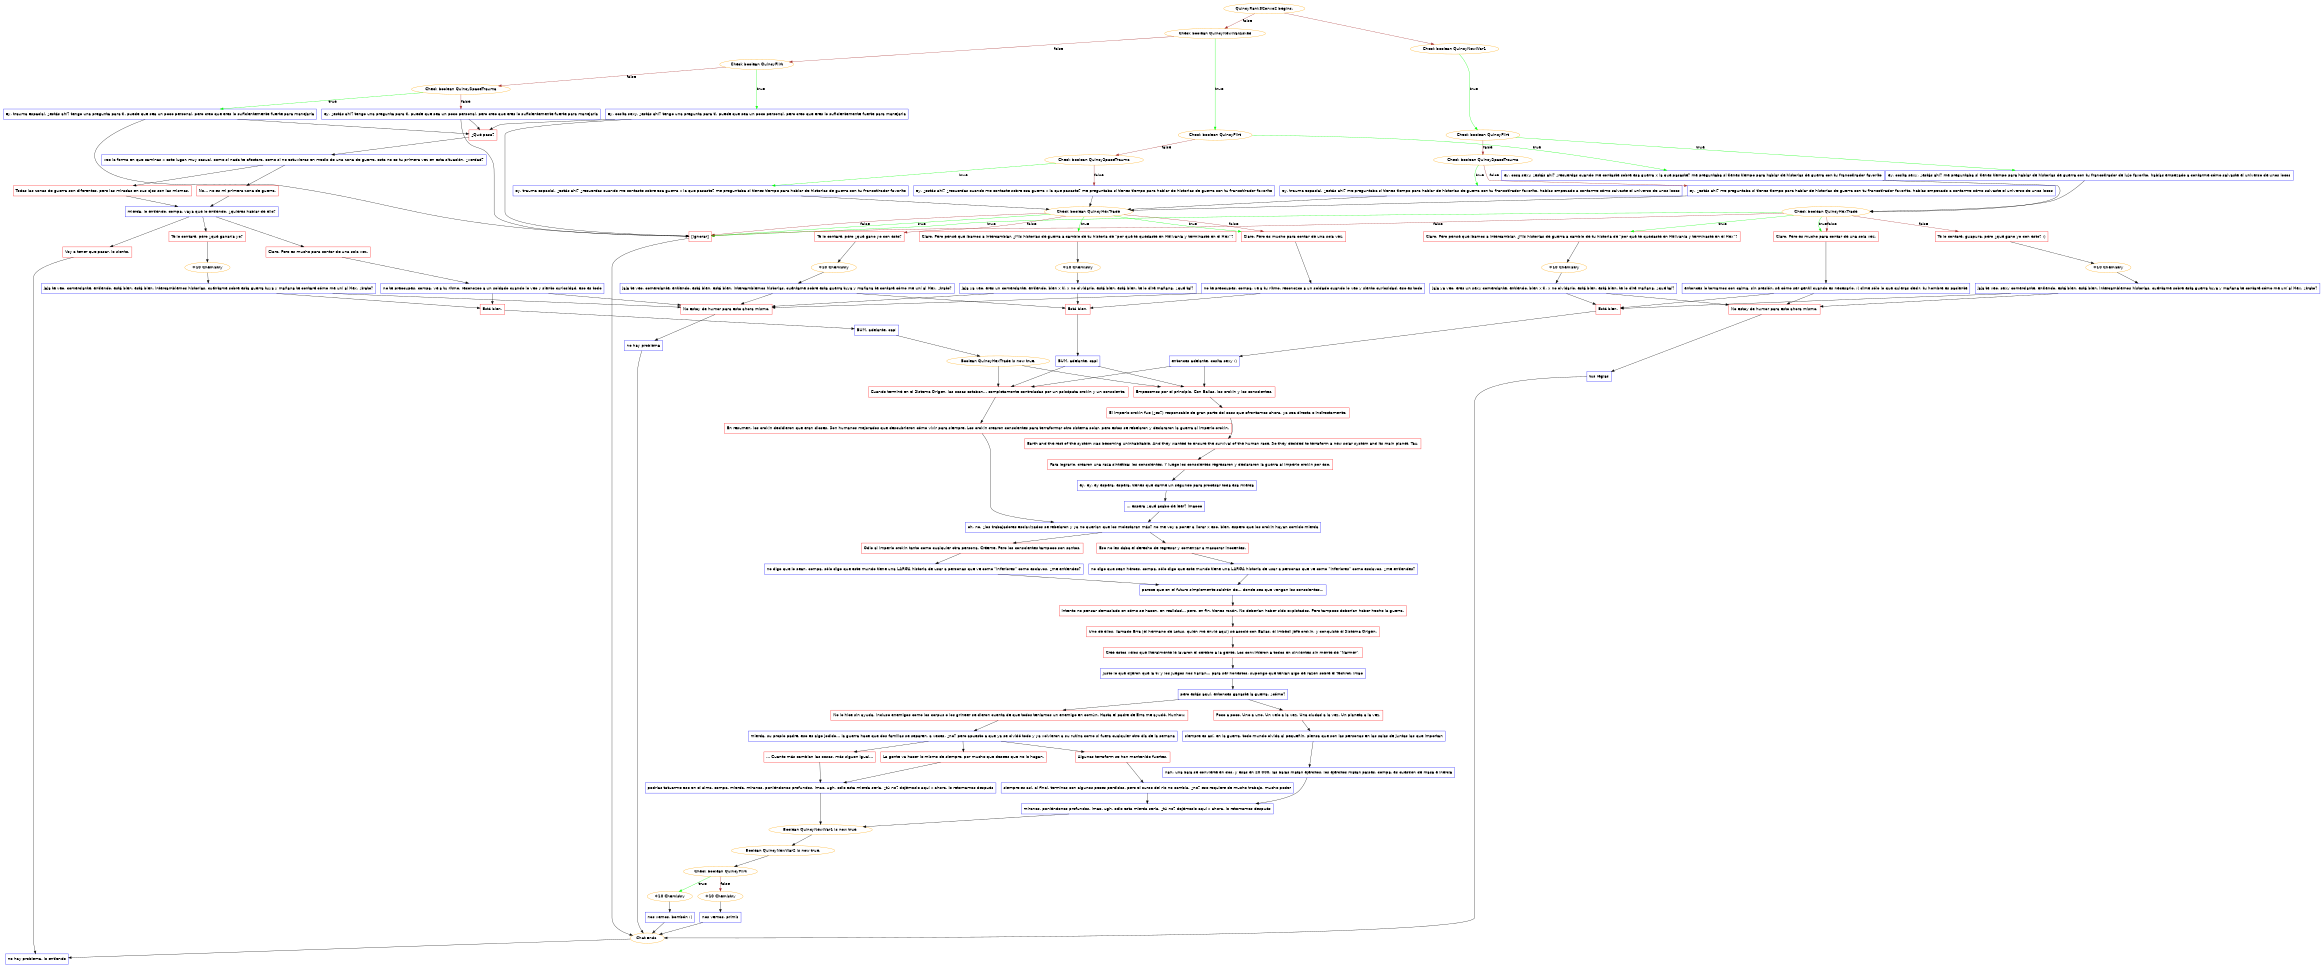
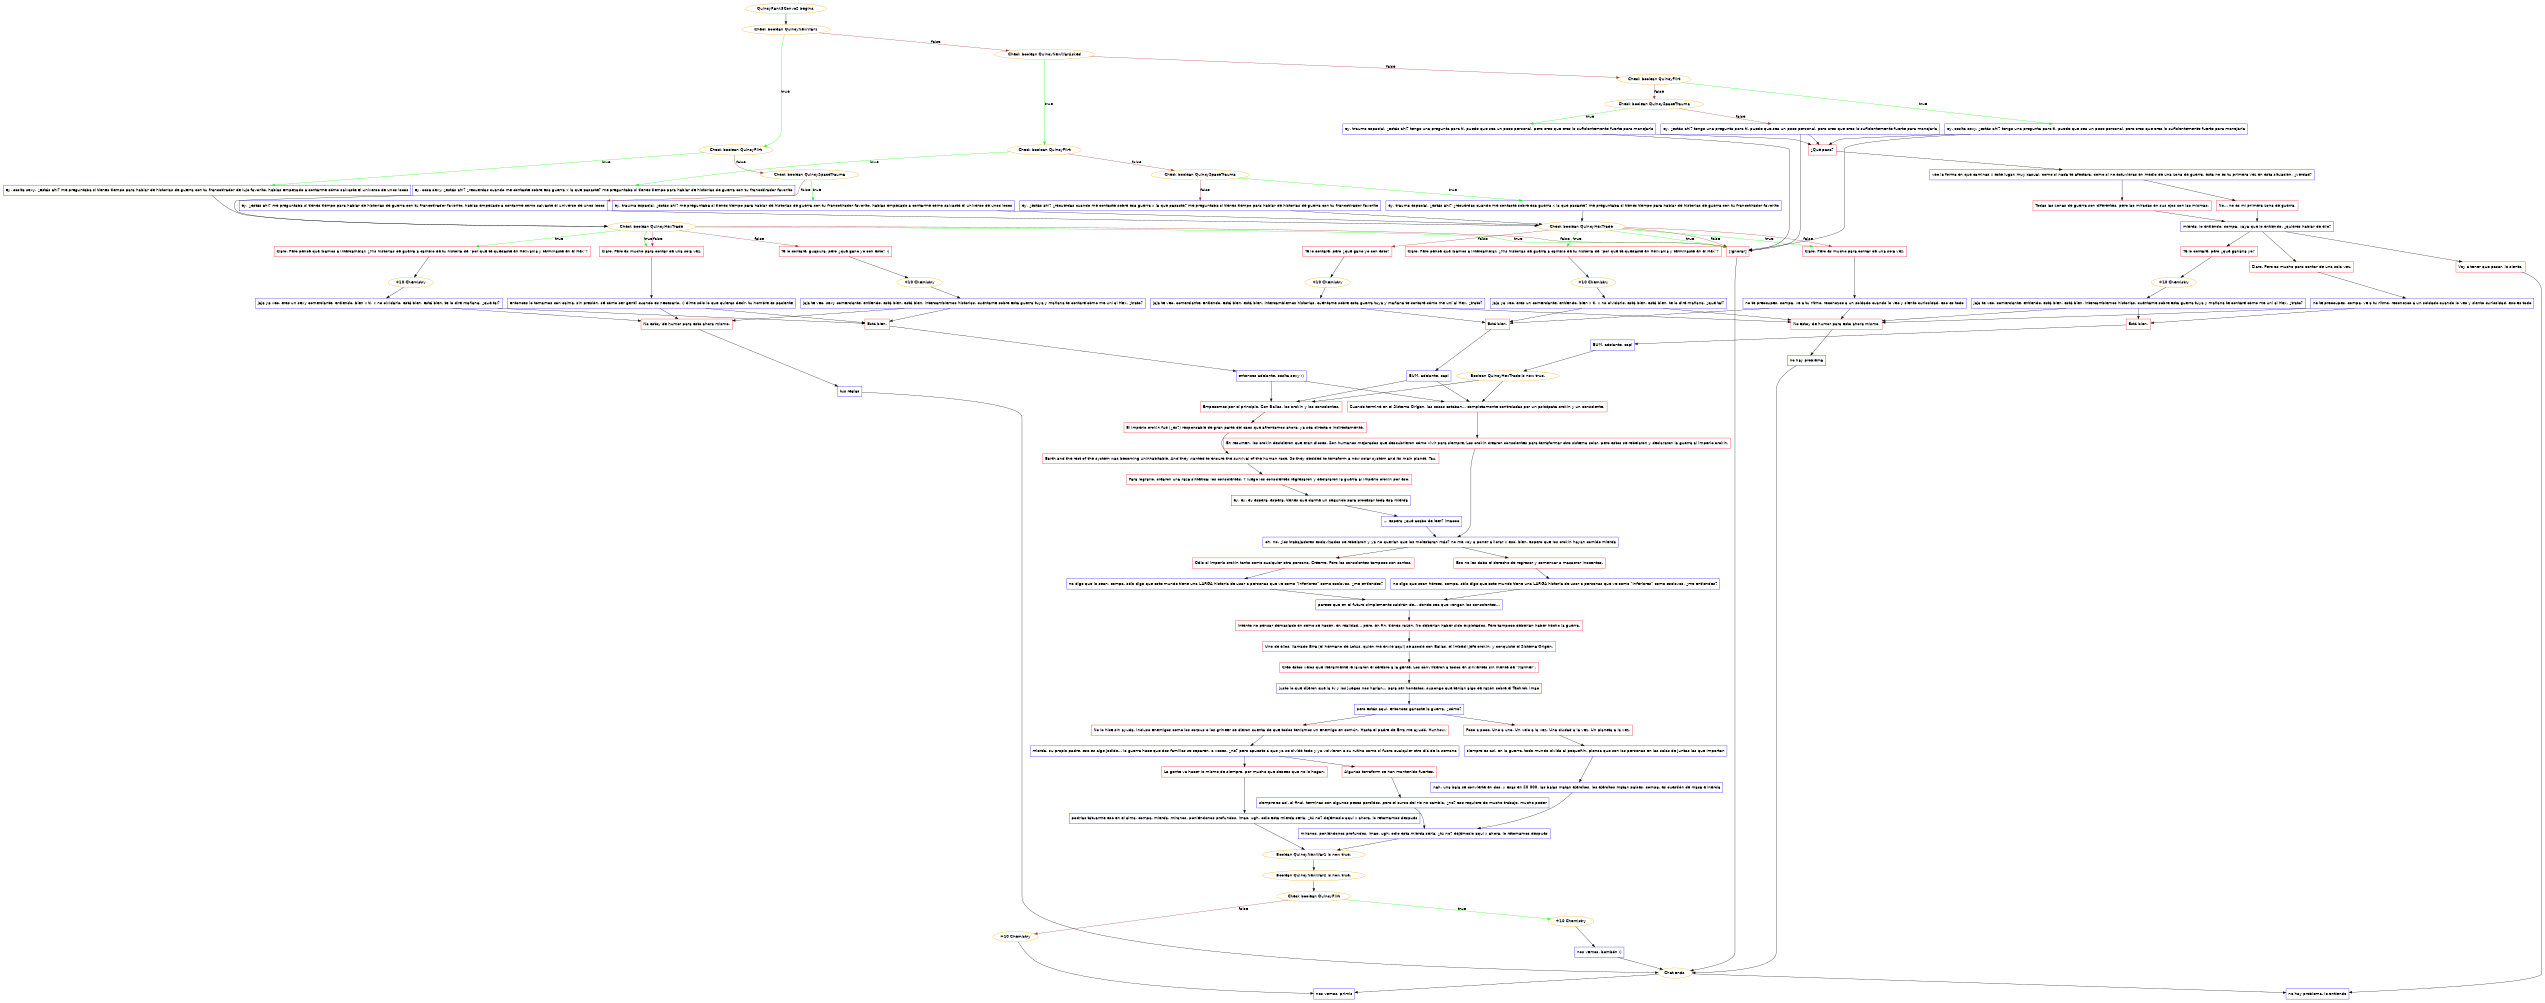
edge "QuincyRank3Convo2 begins." -> "Check boolean QuincyNewWarAsked": now "Check boolean QuincyNewWar1" -> "Check boolean QuincyNewWarAsked"
edge "QuincyRank3Convo2 begins." -> "Check boolean QuincyNewWar1": color brown -> black
node "... Cuanto más cambian las cosas, más siguen igual...": removed
edge "nos vemos, primis" -> "Chat ends.": reversed
